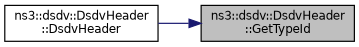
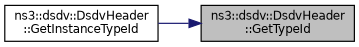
node "ns3::dsdv::DsdvHeader ::DsdvHeader": label "ns3::dsdv::DsdvHeader ::DsdvHeader" -> "ns3::dsdv::DsdvHeader ::GetInstanceTypeId"
